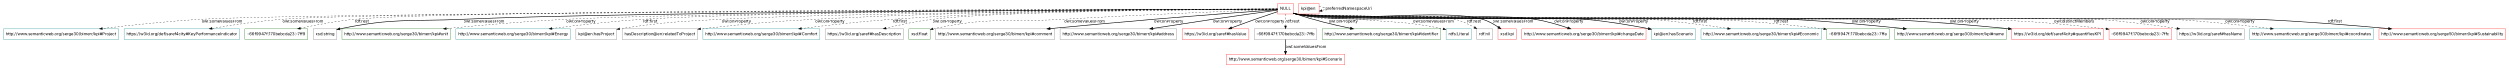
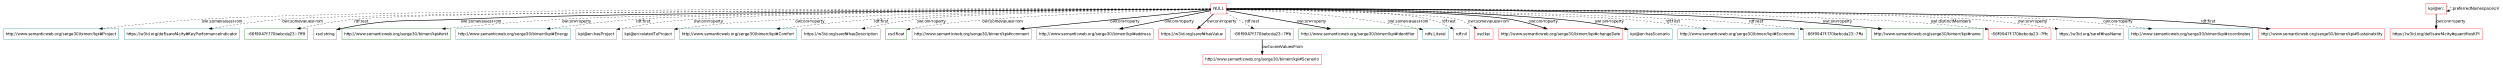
edge "NULL" -> "xsd:kpi": style bold -> dashed
edge "NULL" -> "https://w3id.org/def/saref4city#quantifiesKPI": now "kpi@en:" -> "https://w3id.org/def/saref4city#quantifiesKPI"
node "hasDescription@en:relatedToProject": label "hasDescription@en:relatedToProject" -> "kpi@en:relatedToProject"
